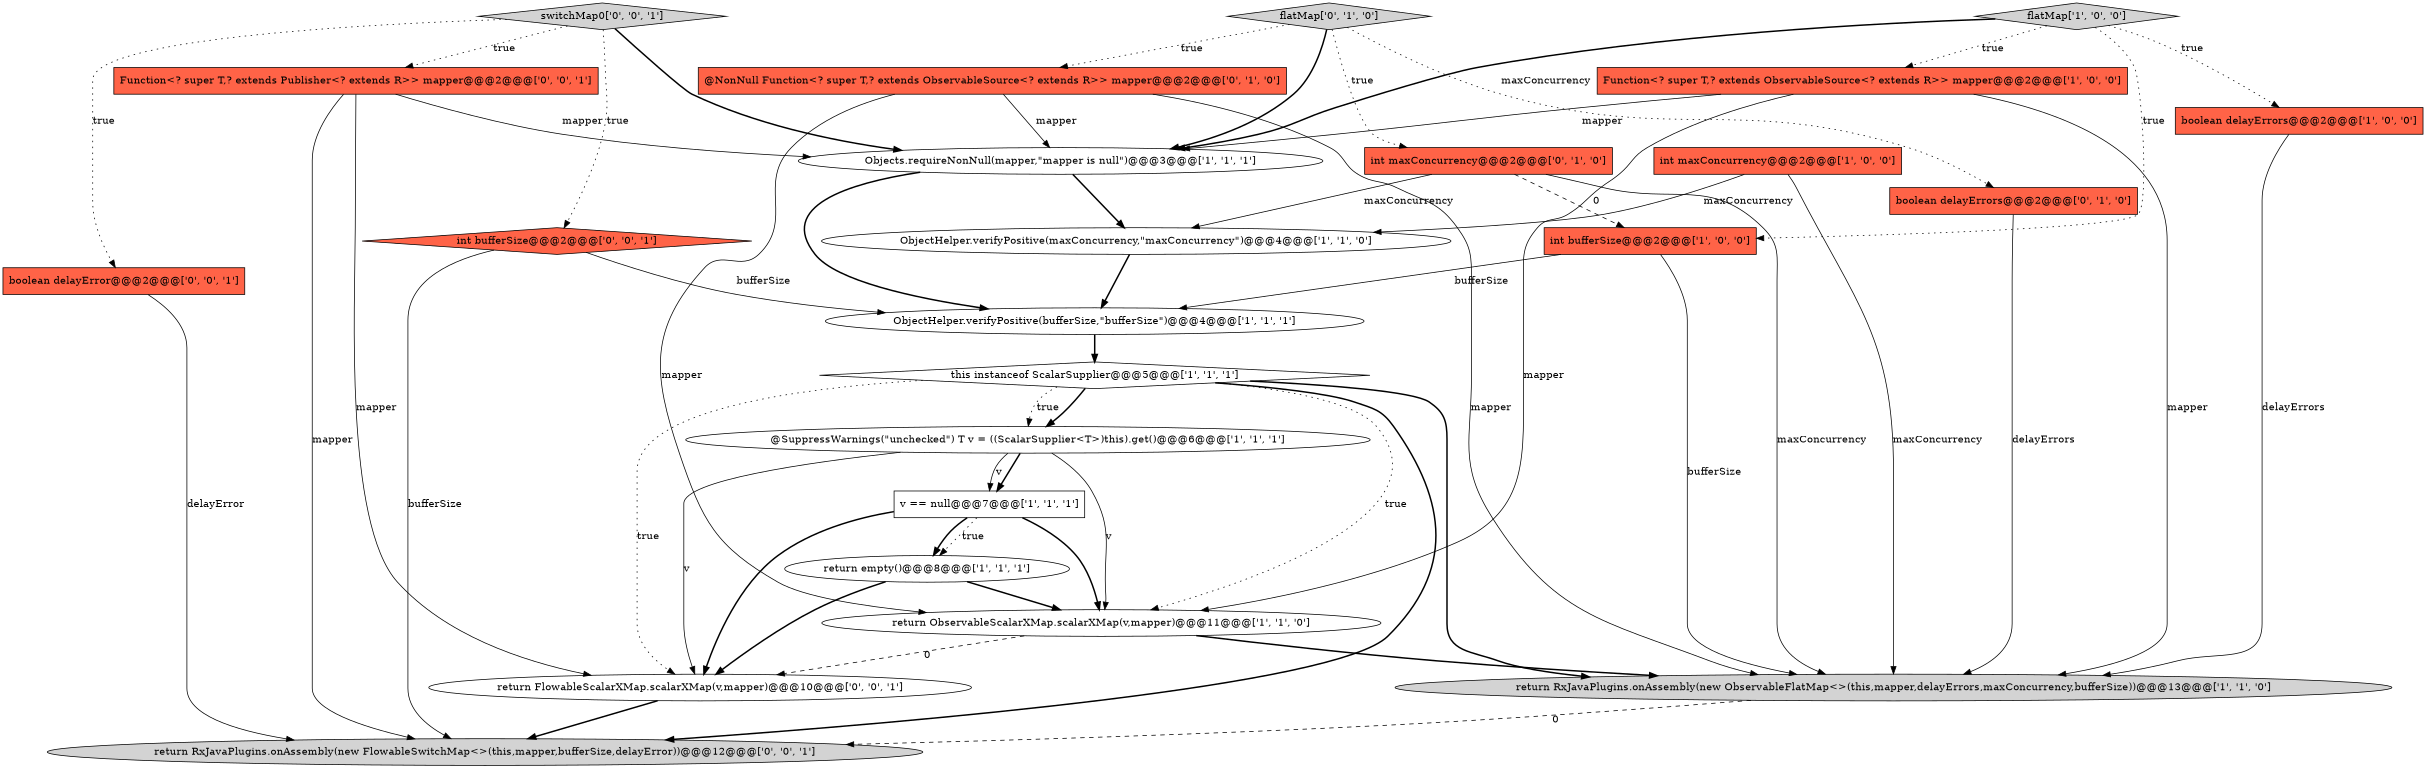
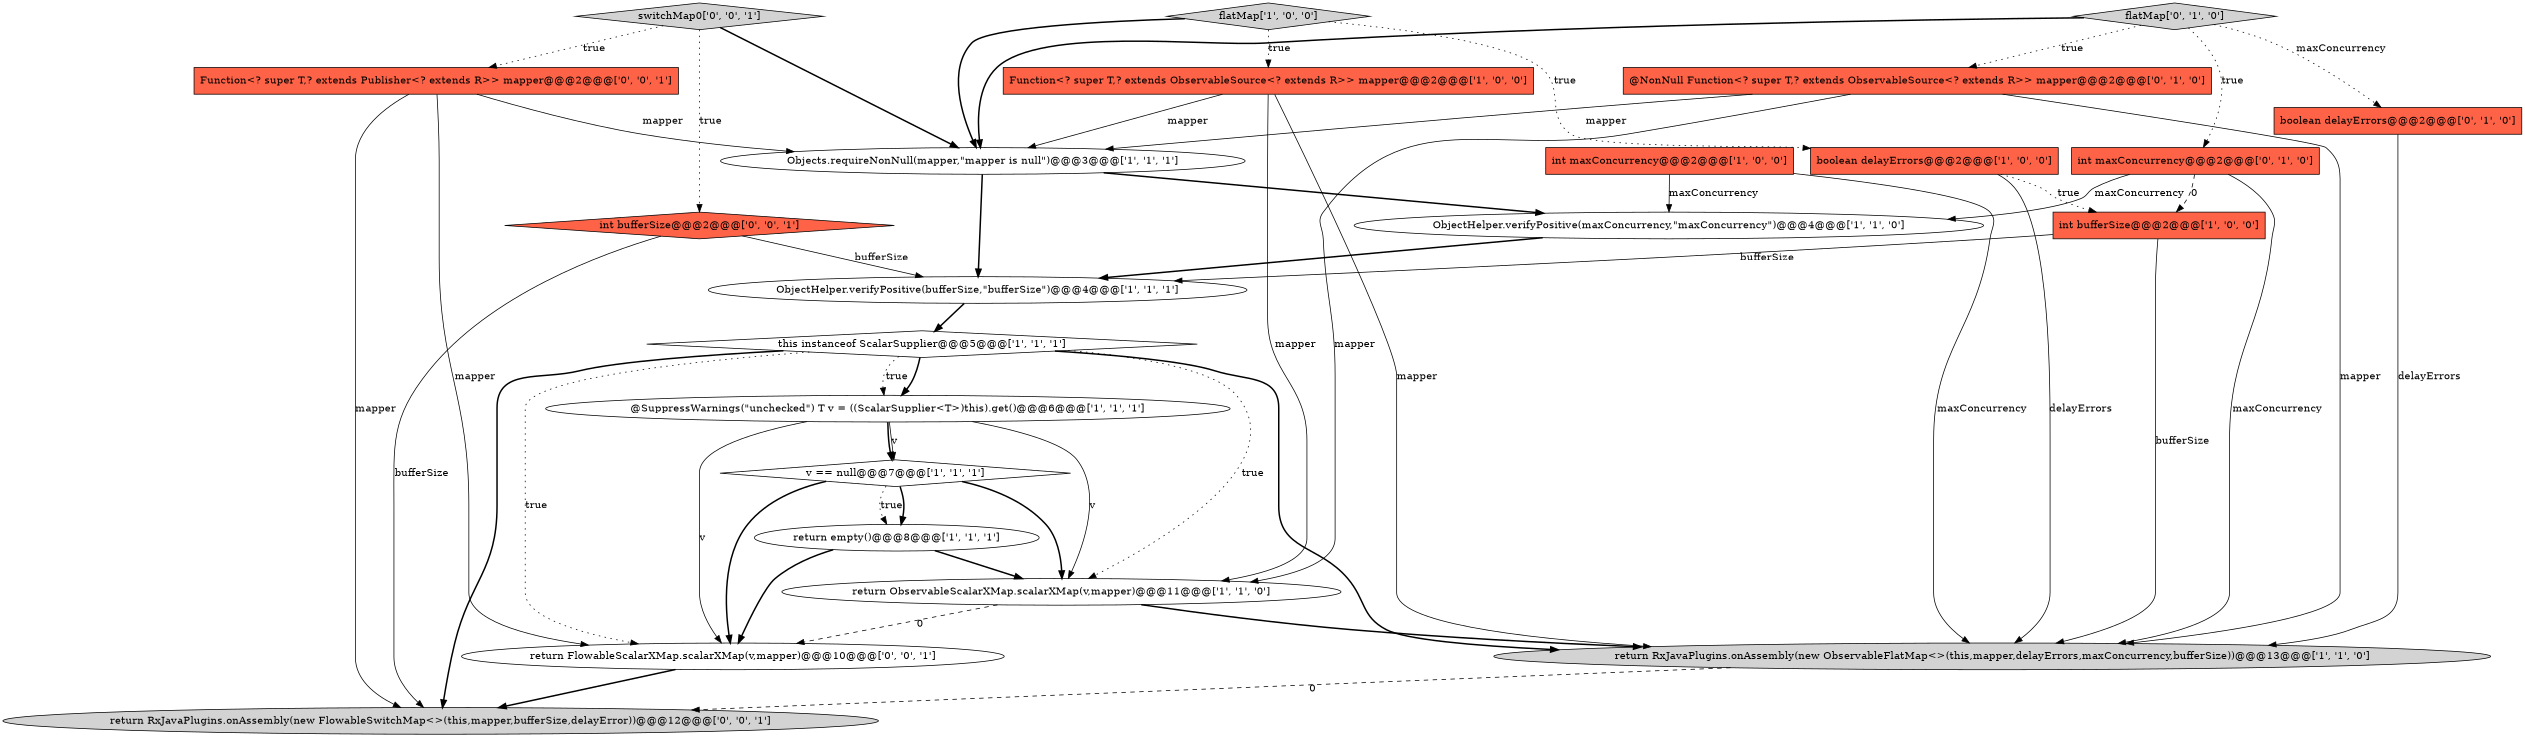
edge "flatMap['1', '0', '0']" -> "int bufferSize@@@2@@@['1', '0', '0']": now "boolean delayErrors@@@2@@@['1', '0', '0']" -> "int bufferSize@@@2@@@['1', '0', '0']"
node "boolean delayError@@@2@@@['0', '0', '1']": removed
node "v == null@@@7@@@['1', '1', '1']": shape box -> diamond
